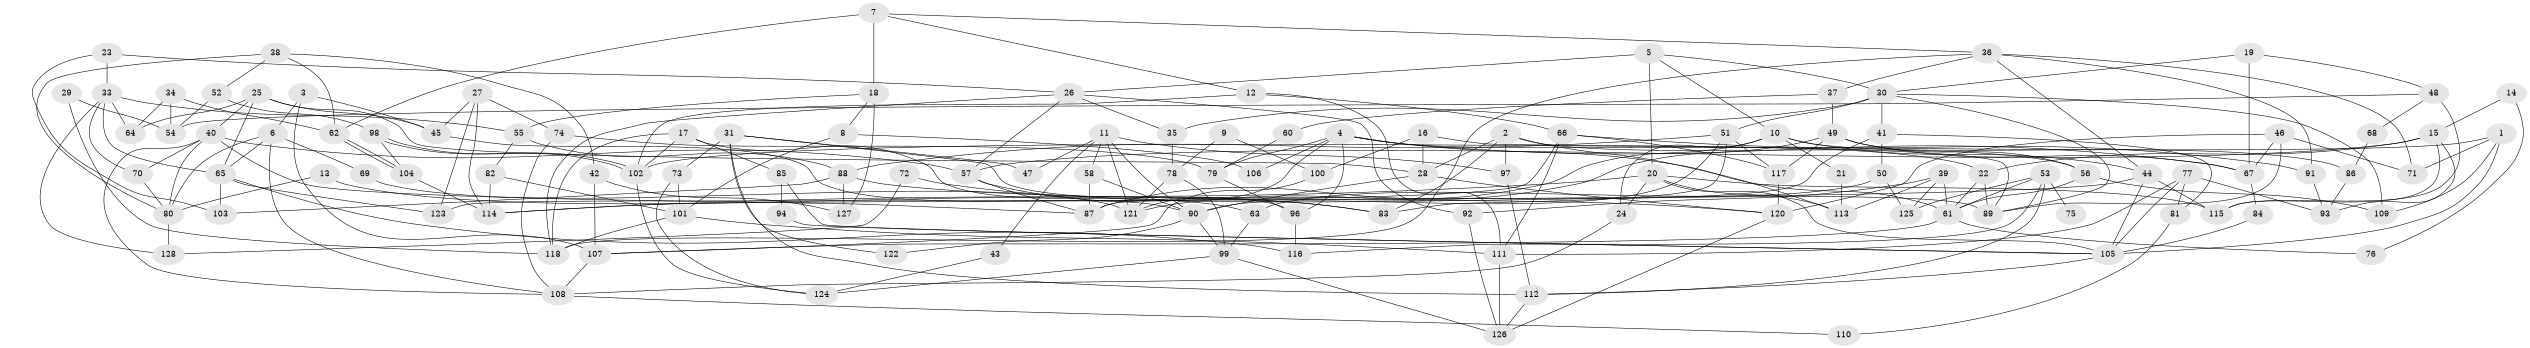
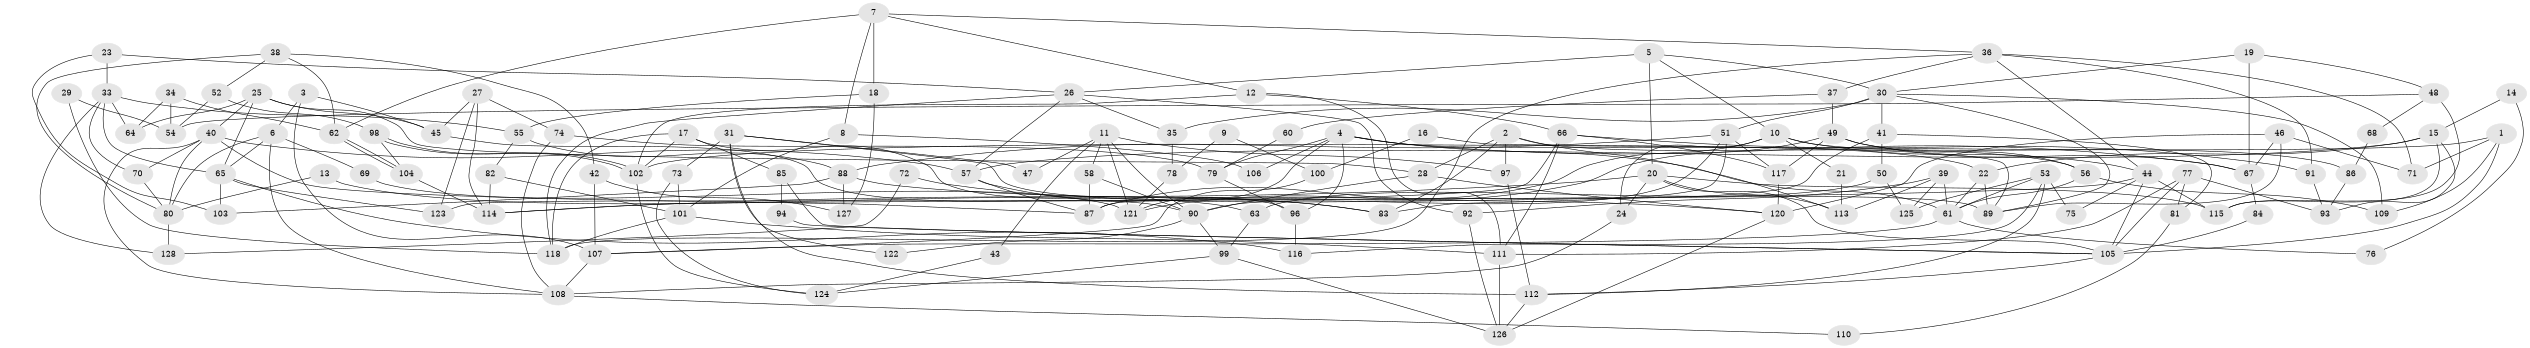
edge "18" -- "8": now "7" -- "8"
edge "16" -- "28": removed
edge "44" -- "75": added
edge "78" -- "99": removed
